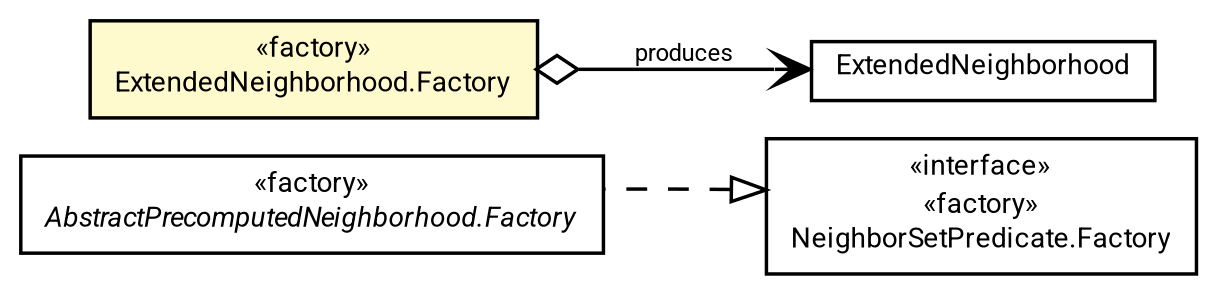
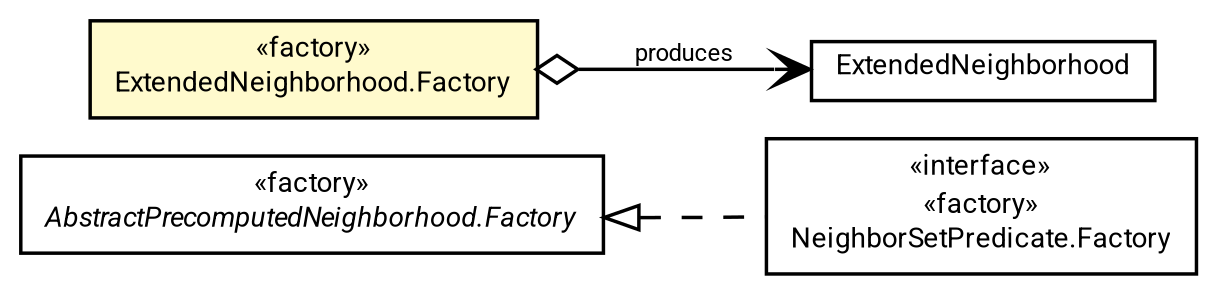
edge "AbstractPrecomputedNeighborhood.Factory" -> "NeighborSetPredicate.Factory": reversed
